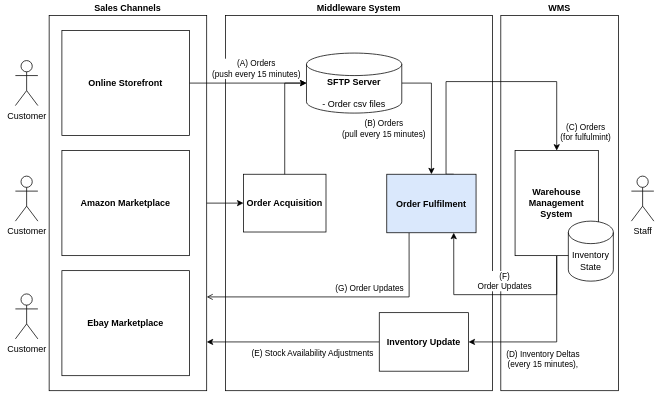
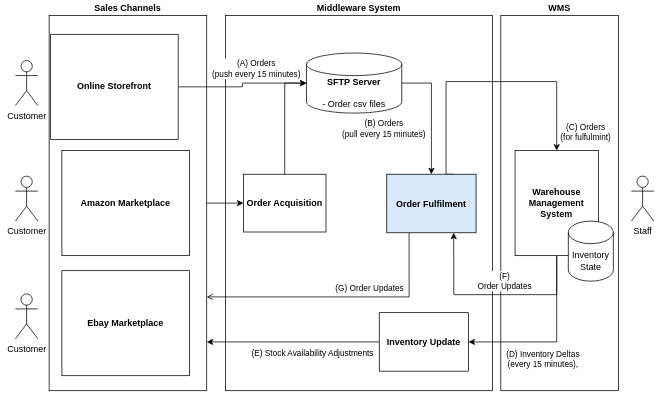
node "Online Storefront": moved (126, 83) -> (114, 87)
